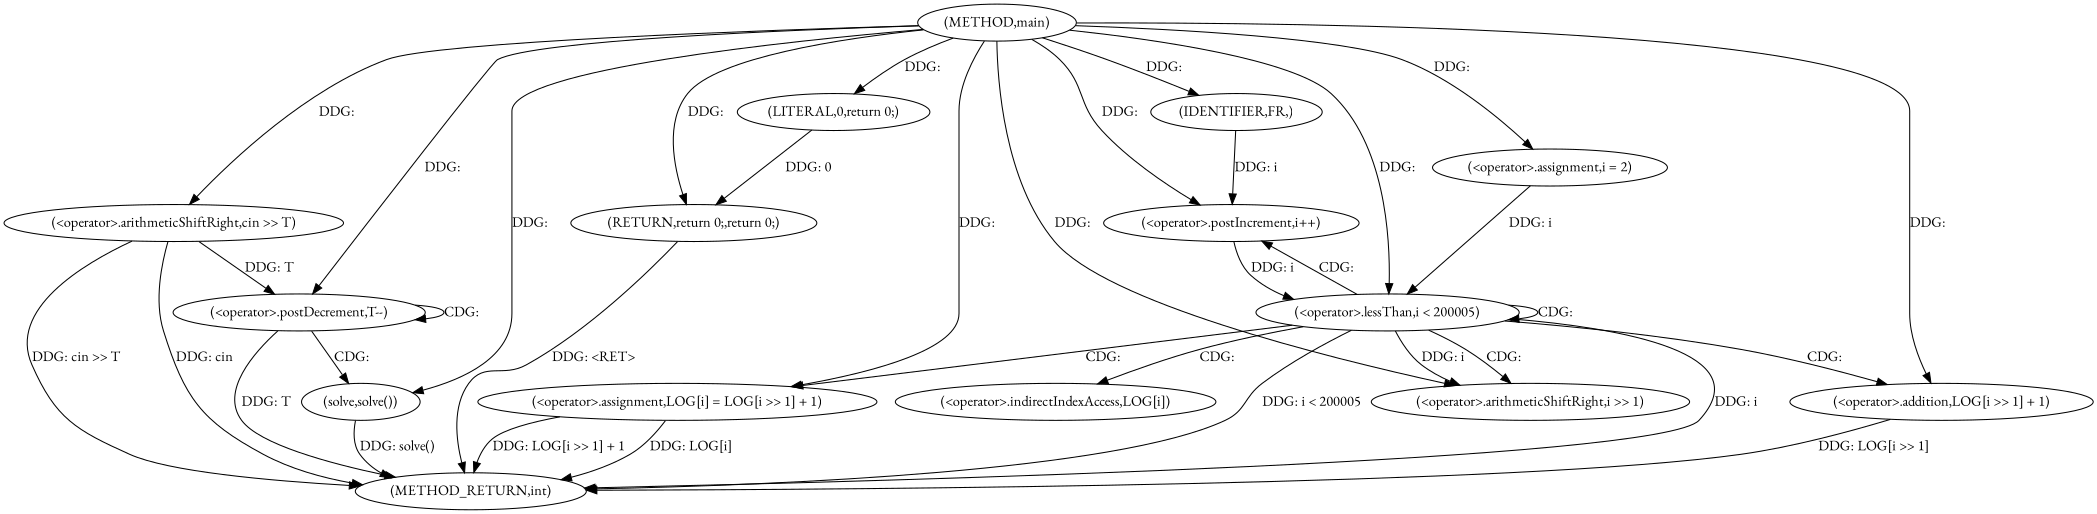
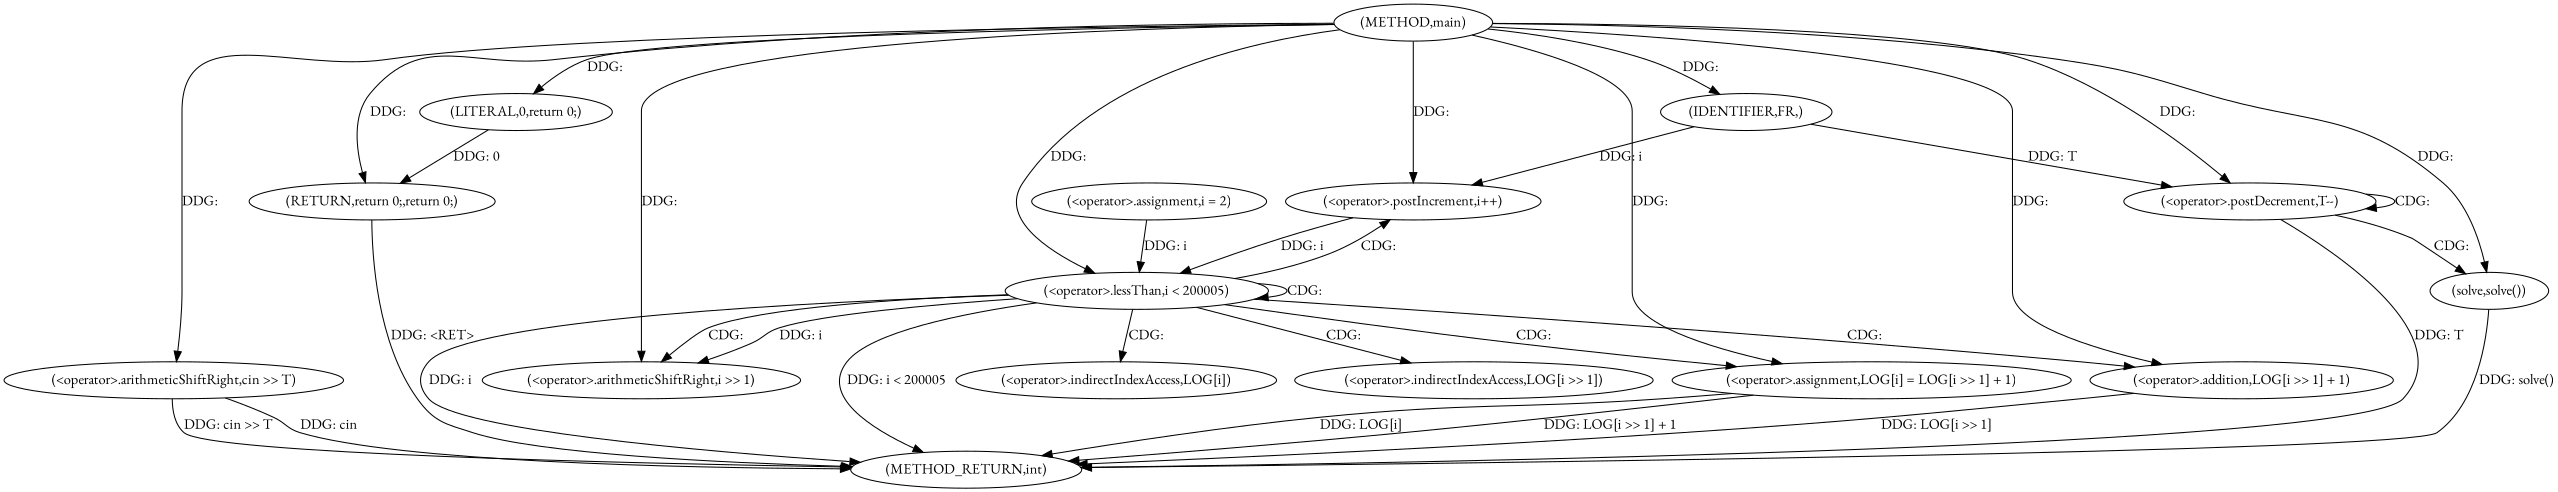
edge "(METHOD,main)" -> "(<operator>.assignment,i = 2)": removed, label "DDG:"
edge "(<operator>.arithmeticShiftRight,cin >> T)" -> "(<operator>.postDecrement,T--)": now "(IDENTIFIER,FR,)" -> "(<operator>.postDecrement,T--)"
node "(<operator>.indirectIndexAccess,LOG[i >> 1])": added
